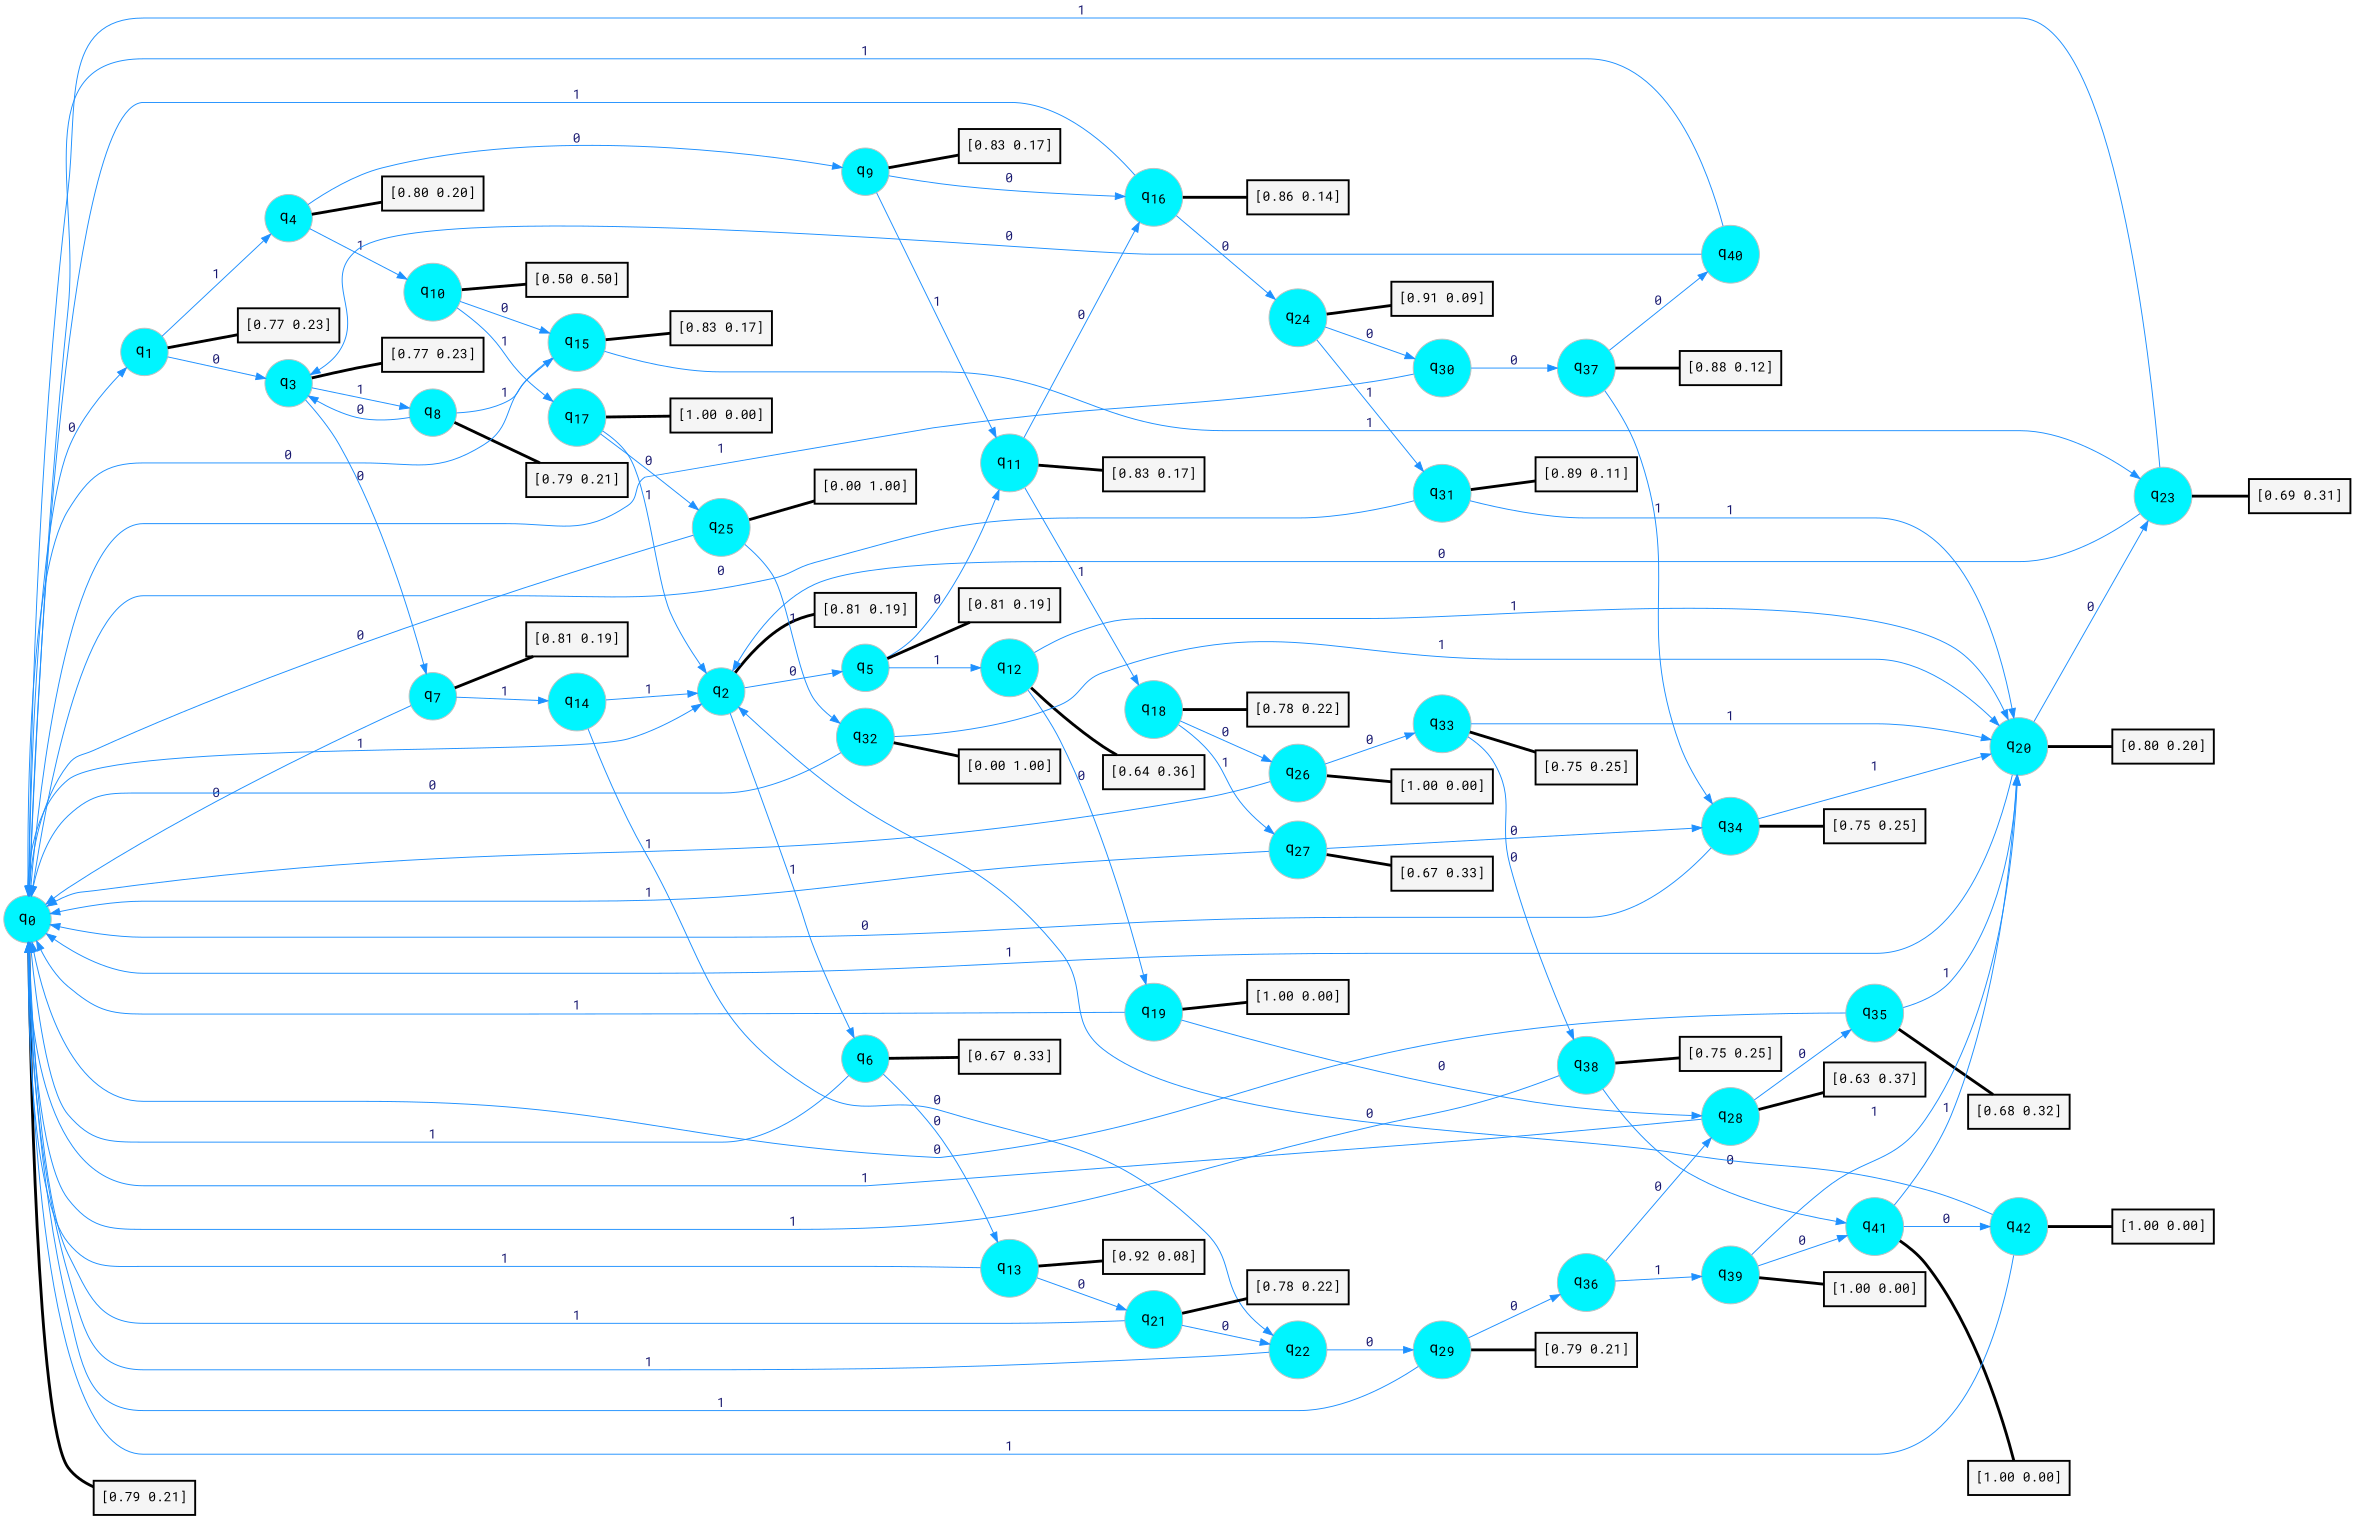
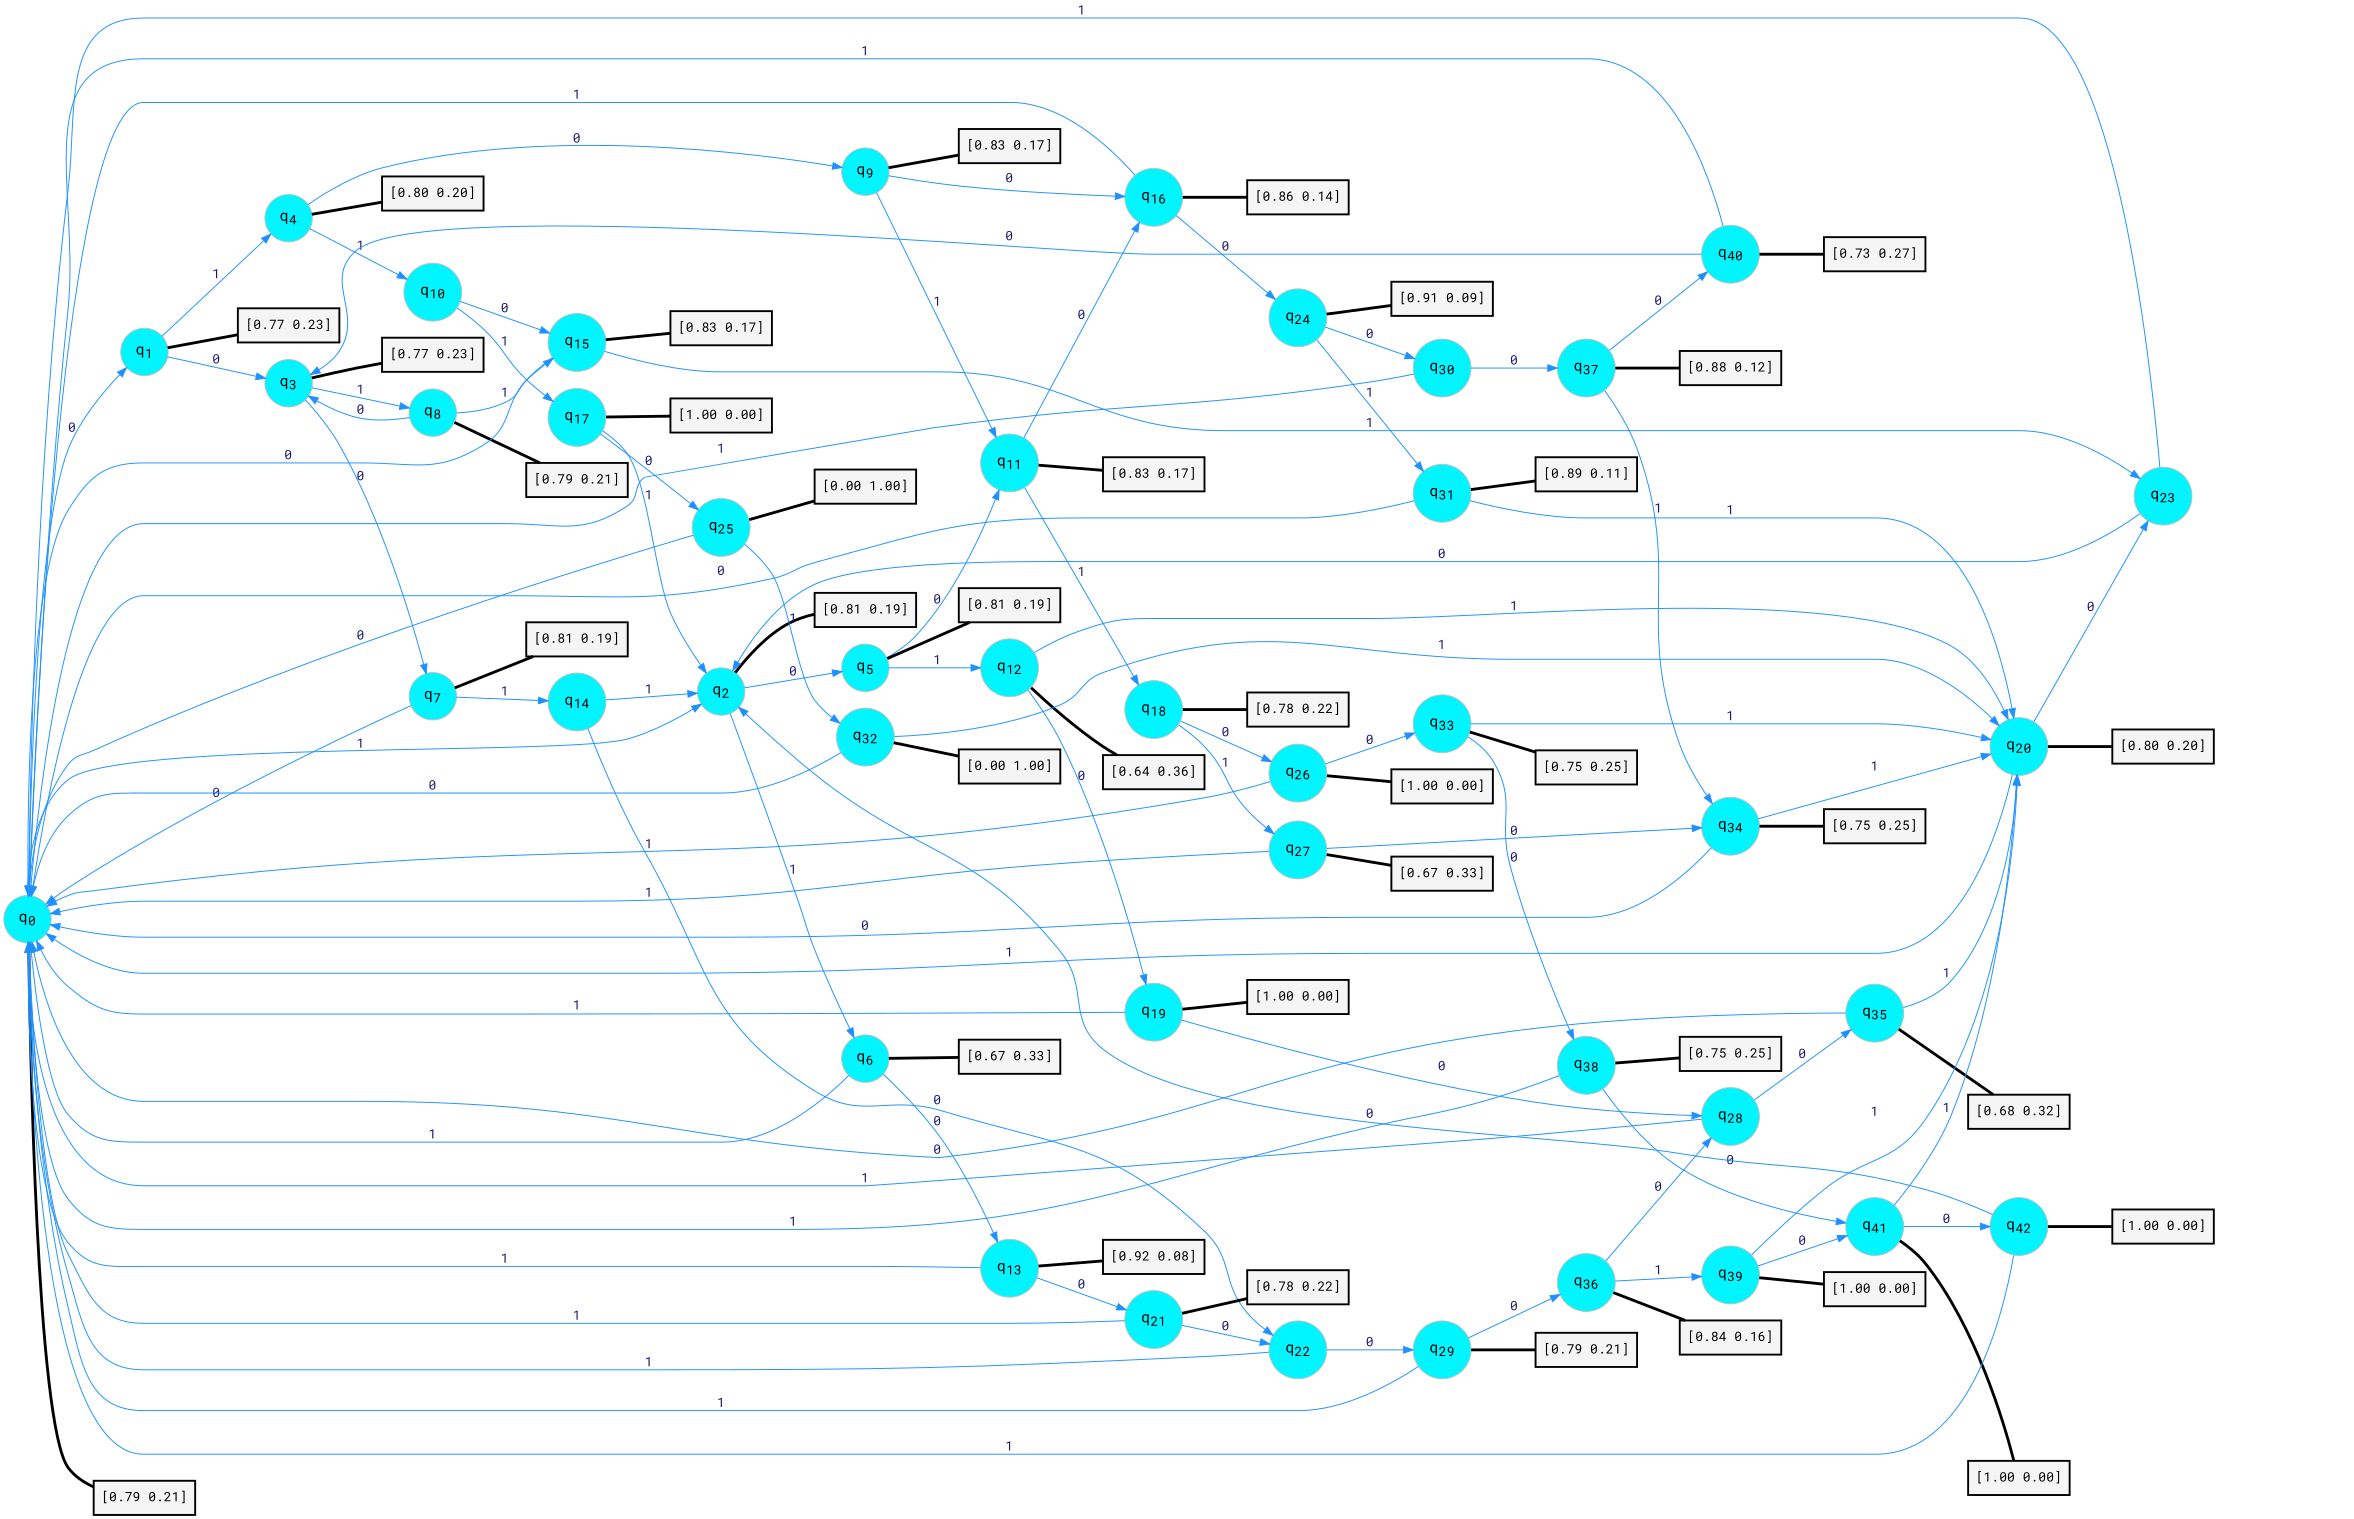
node "[0.73 0.27]": added
node "[0.50 0.50]": removed
node "[0.69 0.31]": removed
node "[0.63 0.37]": removed
node "[0.84 0.16]": added
